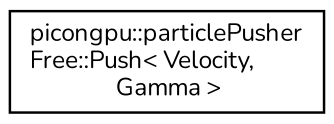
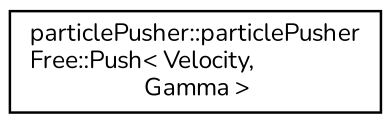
node "picongpu::particlePusher Free::Push< Velocity, Gamma >": label "picongpu::particlePusher Free::Push< Velocity, Gamma >" -> "particlePusher::particlePusher Free::Push< Velocity, Gamma >"
